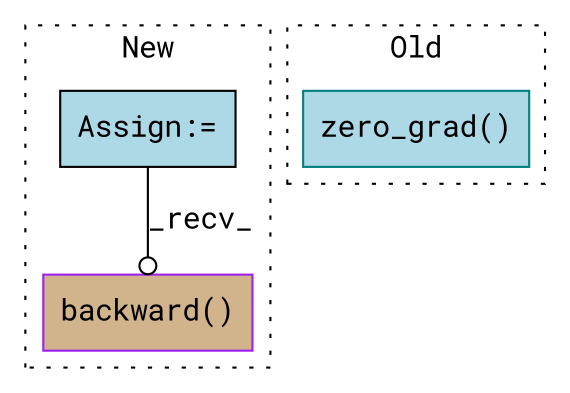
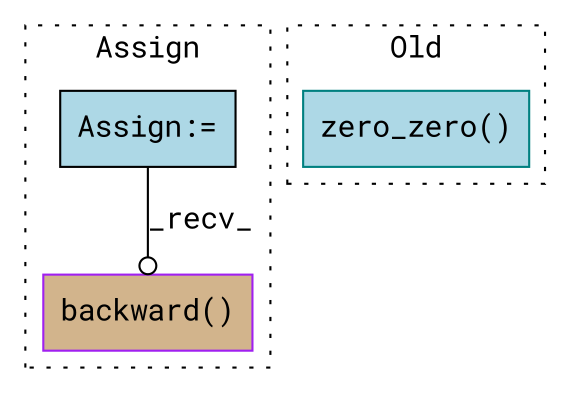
cluster "New": label "New" -> "Assign"
node "zero_grad()": label "zero_grad()" -> "zero_zero()"
